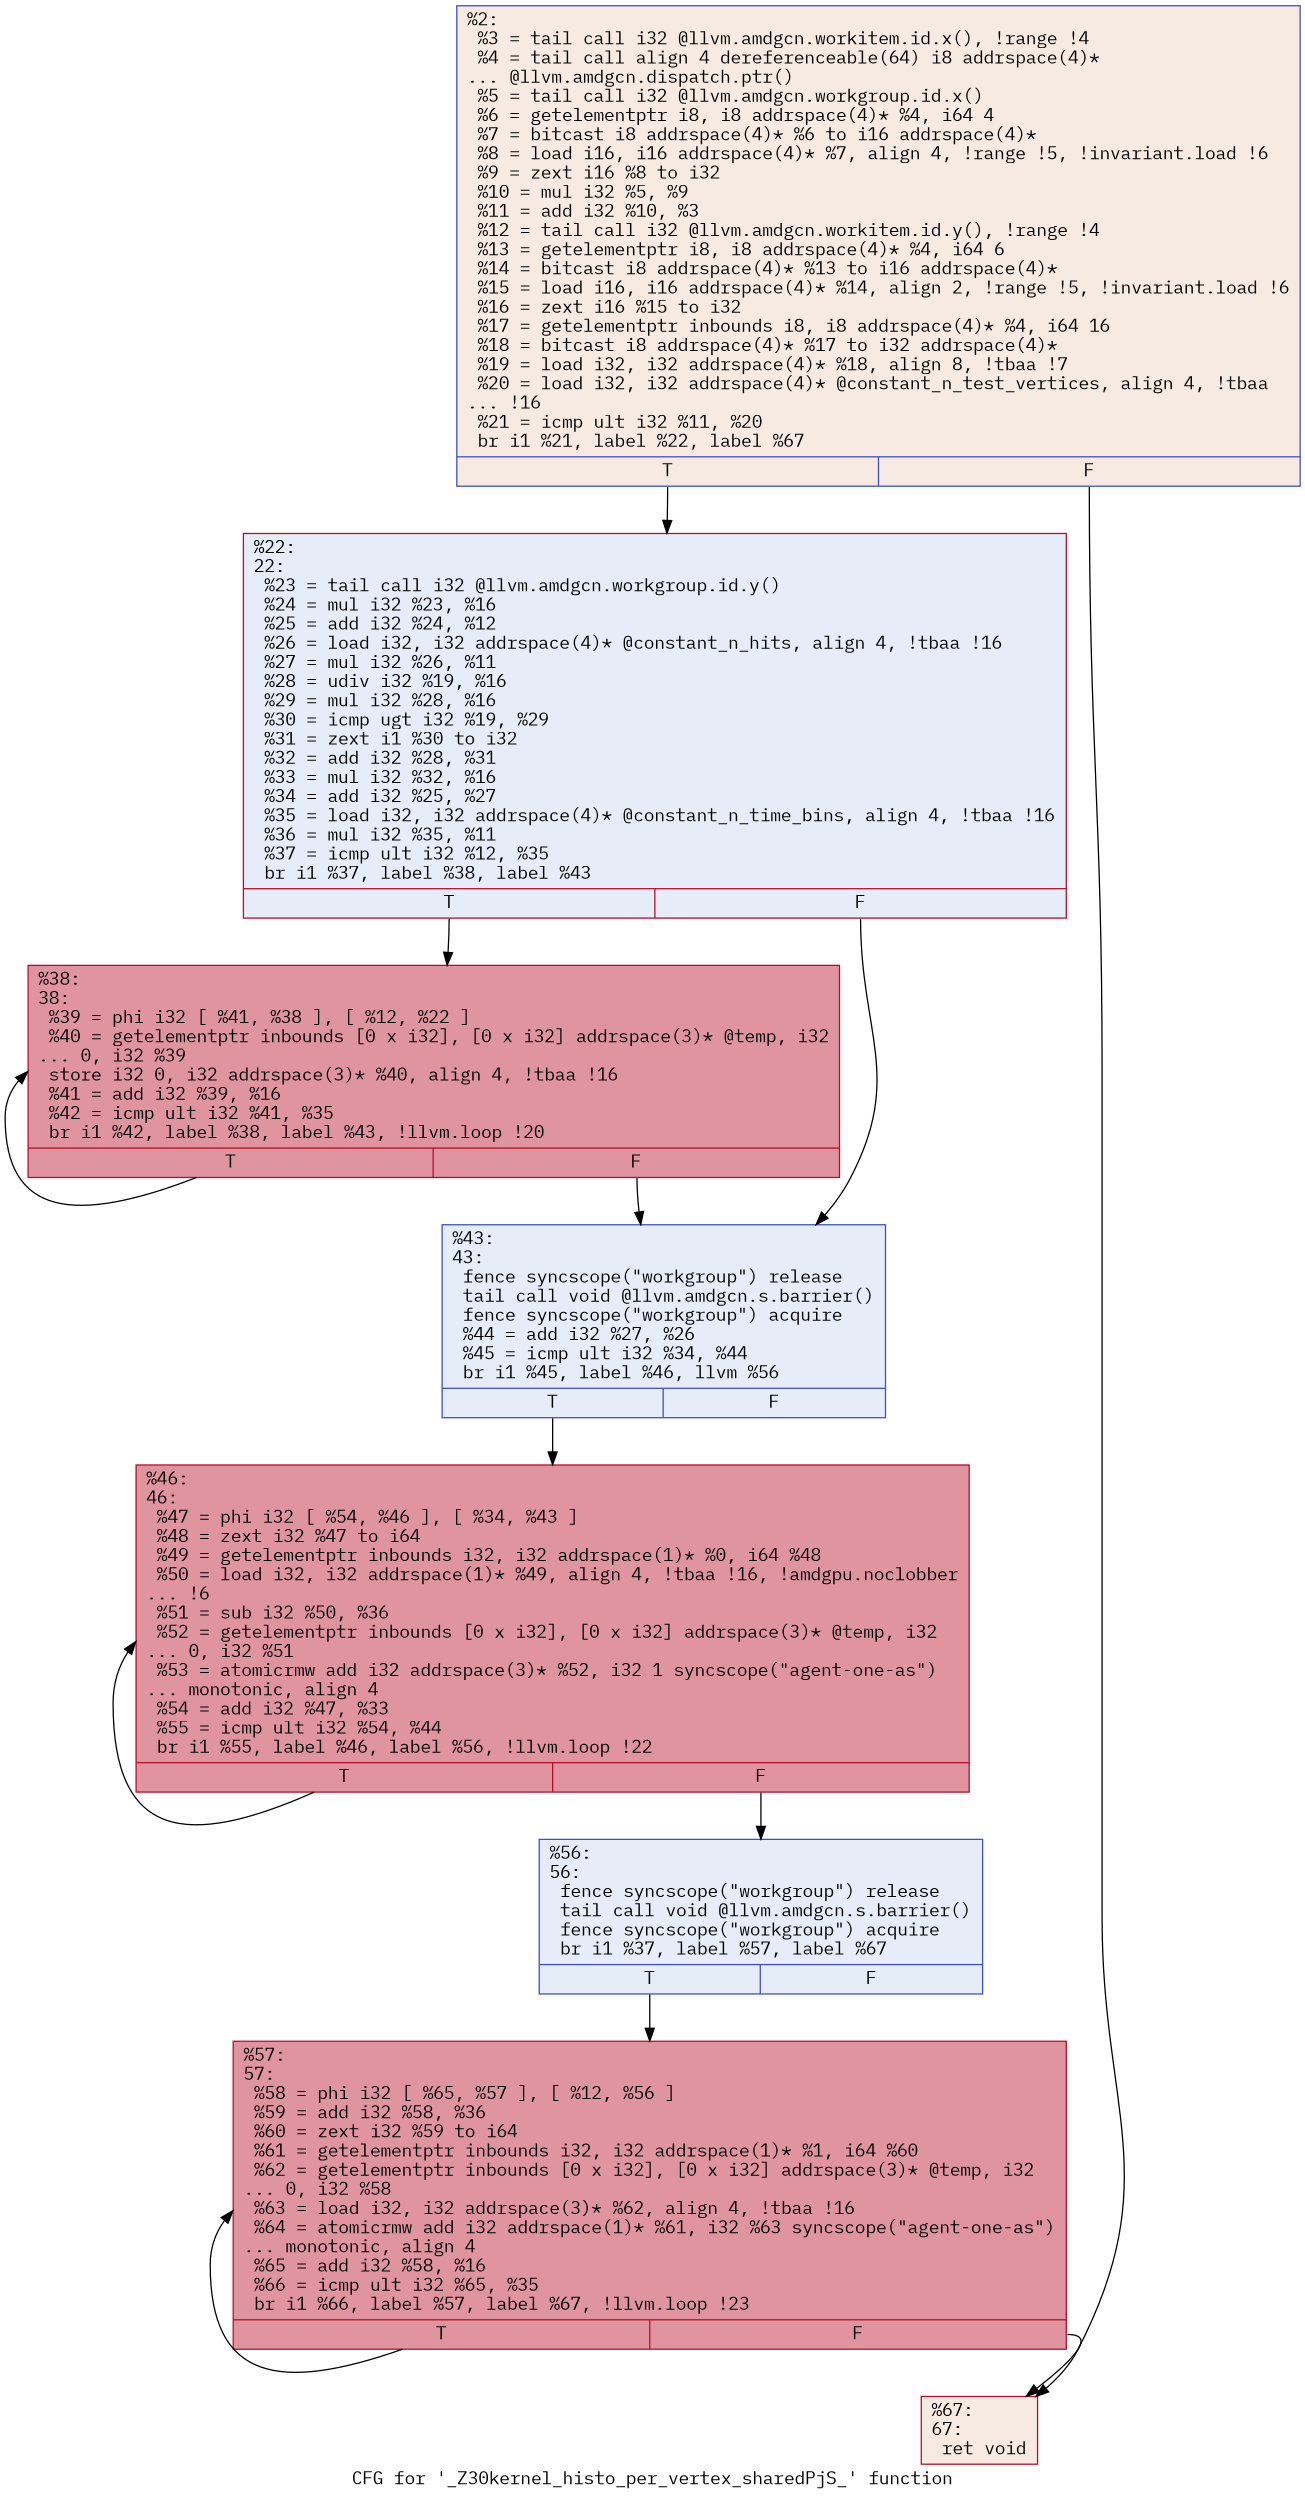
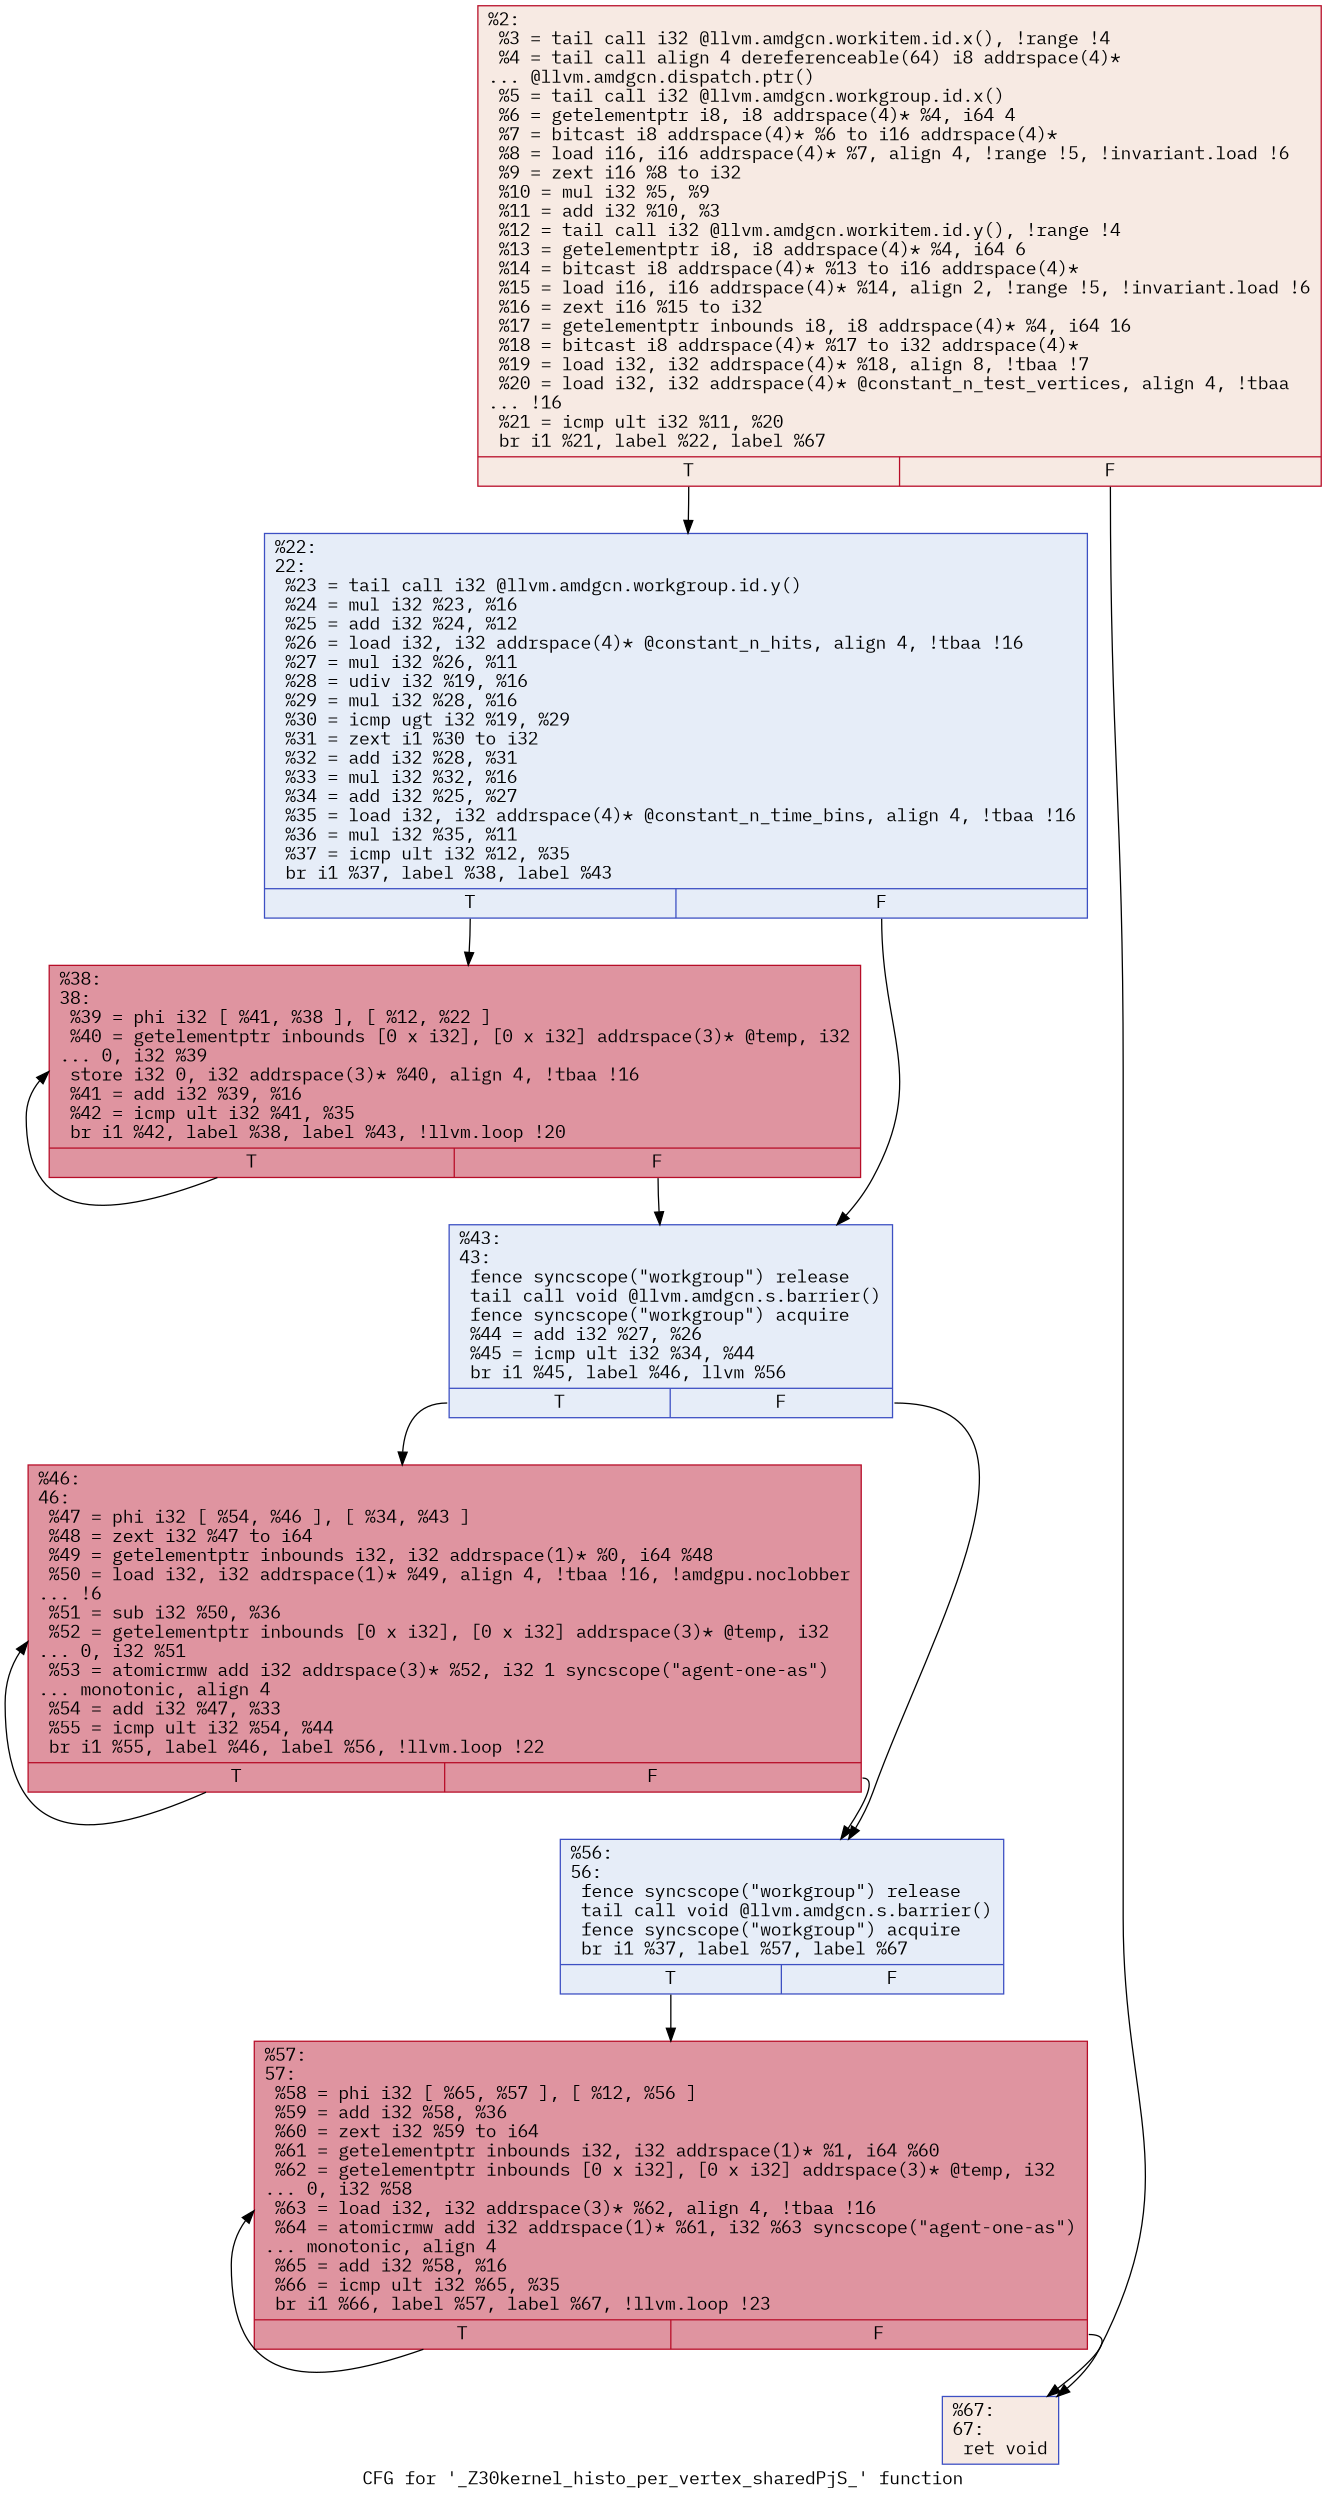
node "%2:": color #3d50c3ff -> #b70d28ff
node "%22:": color #b70d28ff -> #3d50c3ff
edge "%43:" -> "%56:": added
node "%67:": color #b70d28ff -> #3d50c3ff
